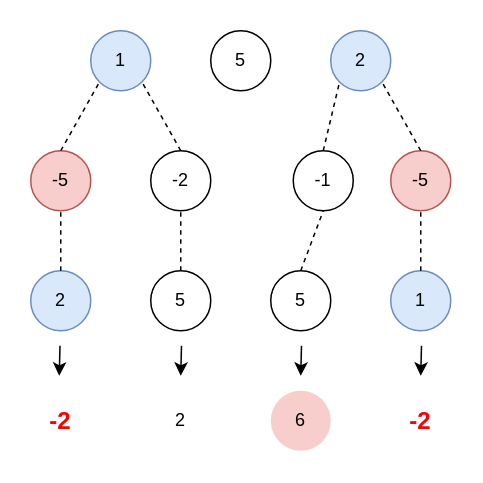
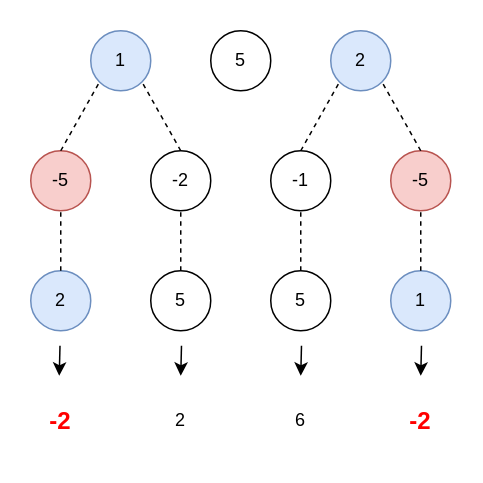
node "-1": moved (323, 181) -> (301, 181)
node "6": fillcolor #f8cecc -> #ffffff
